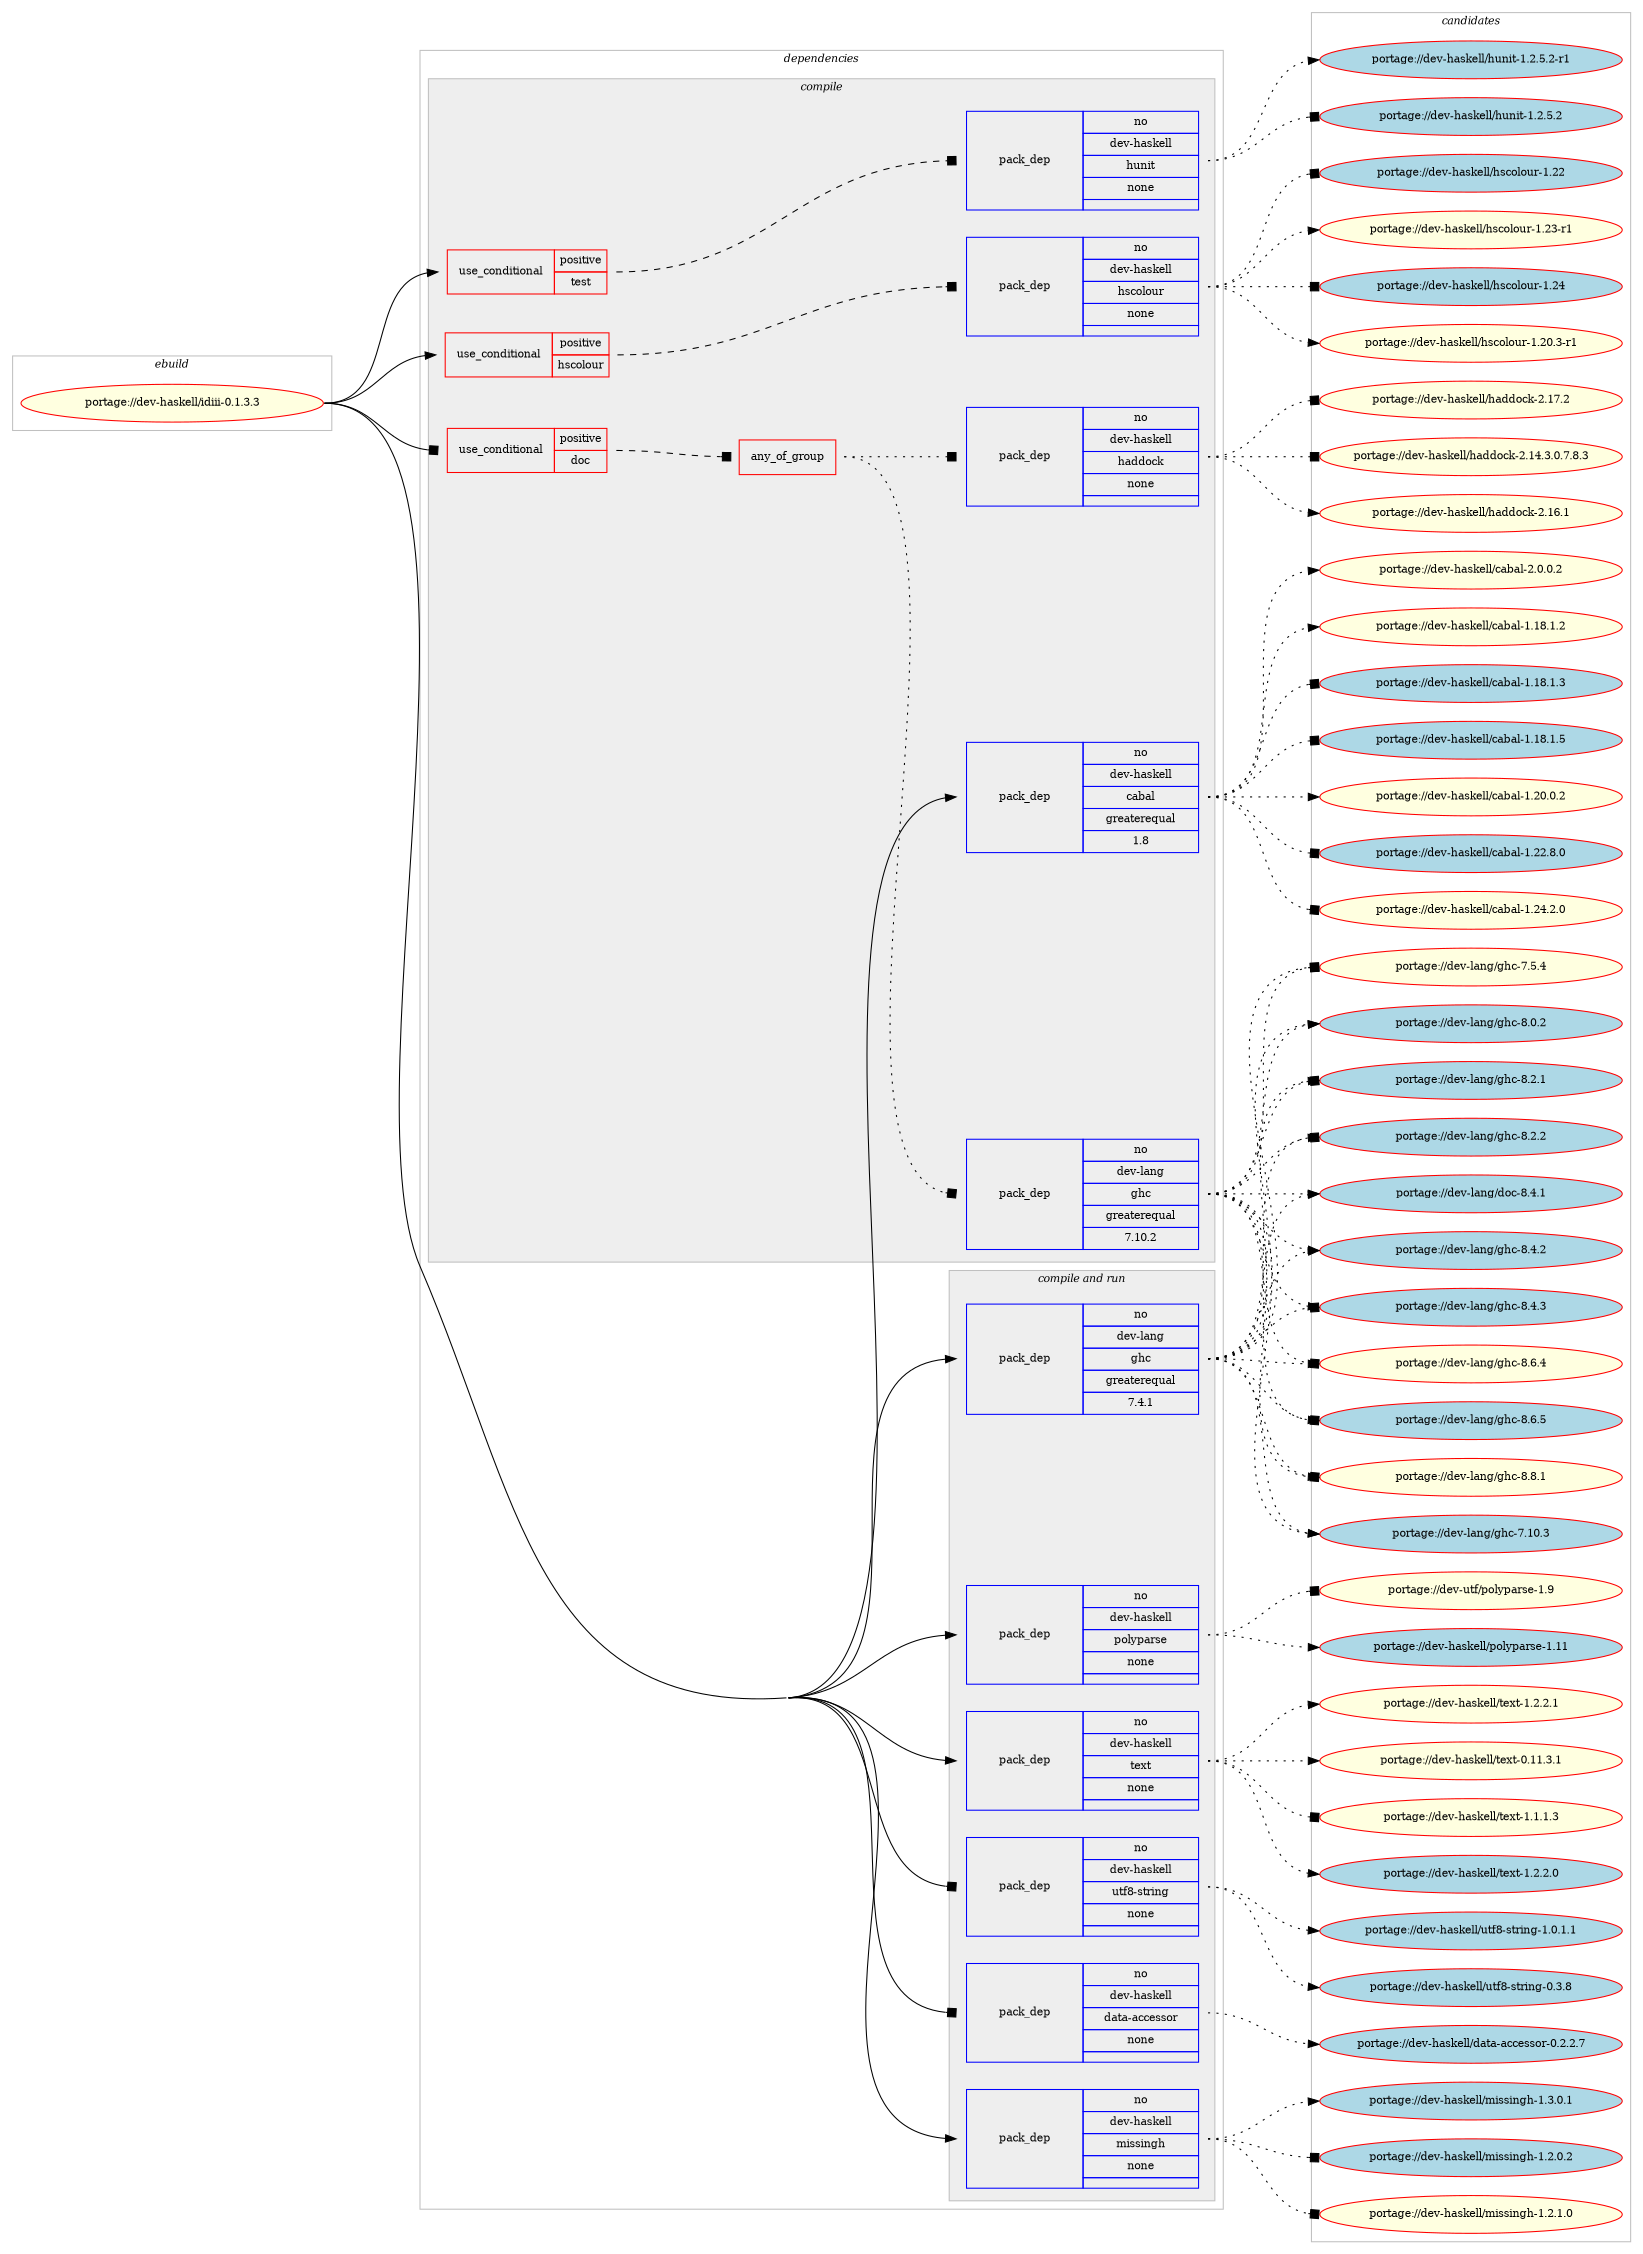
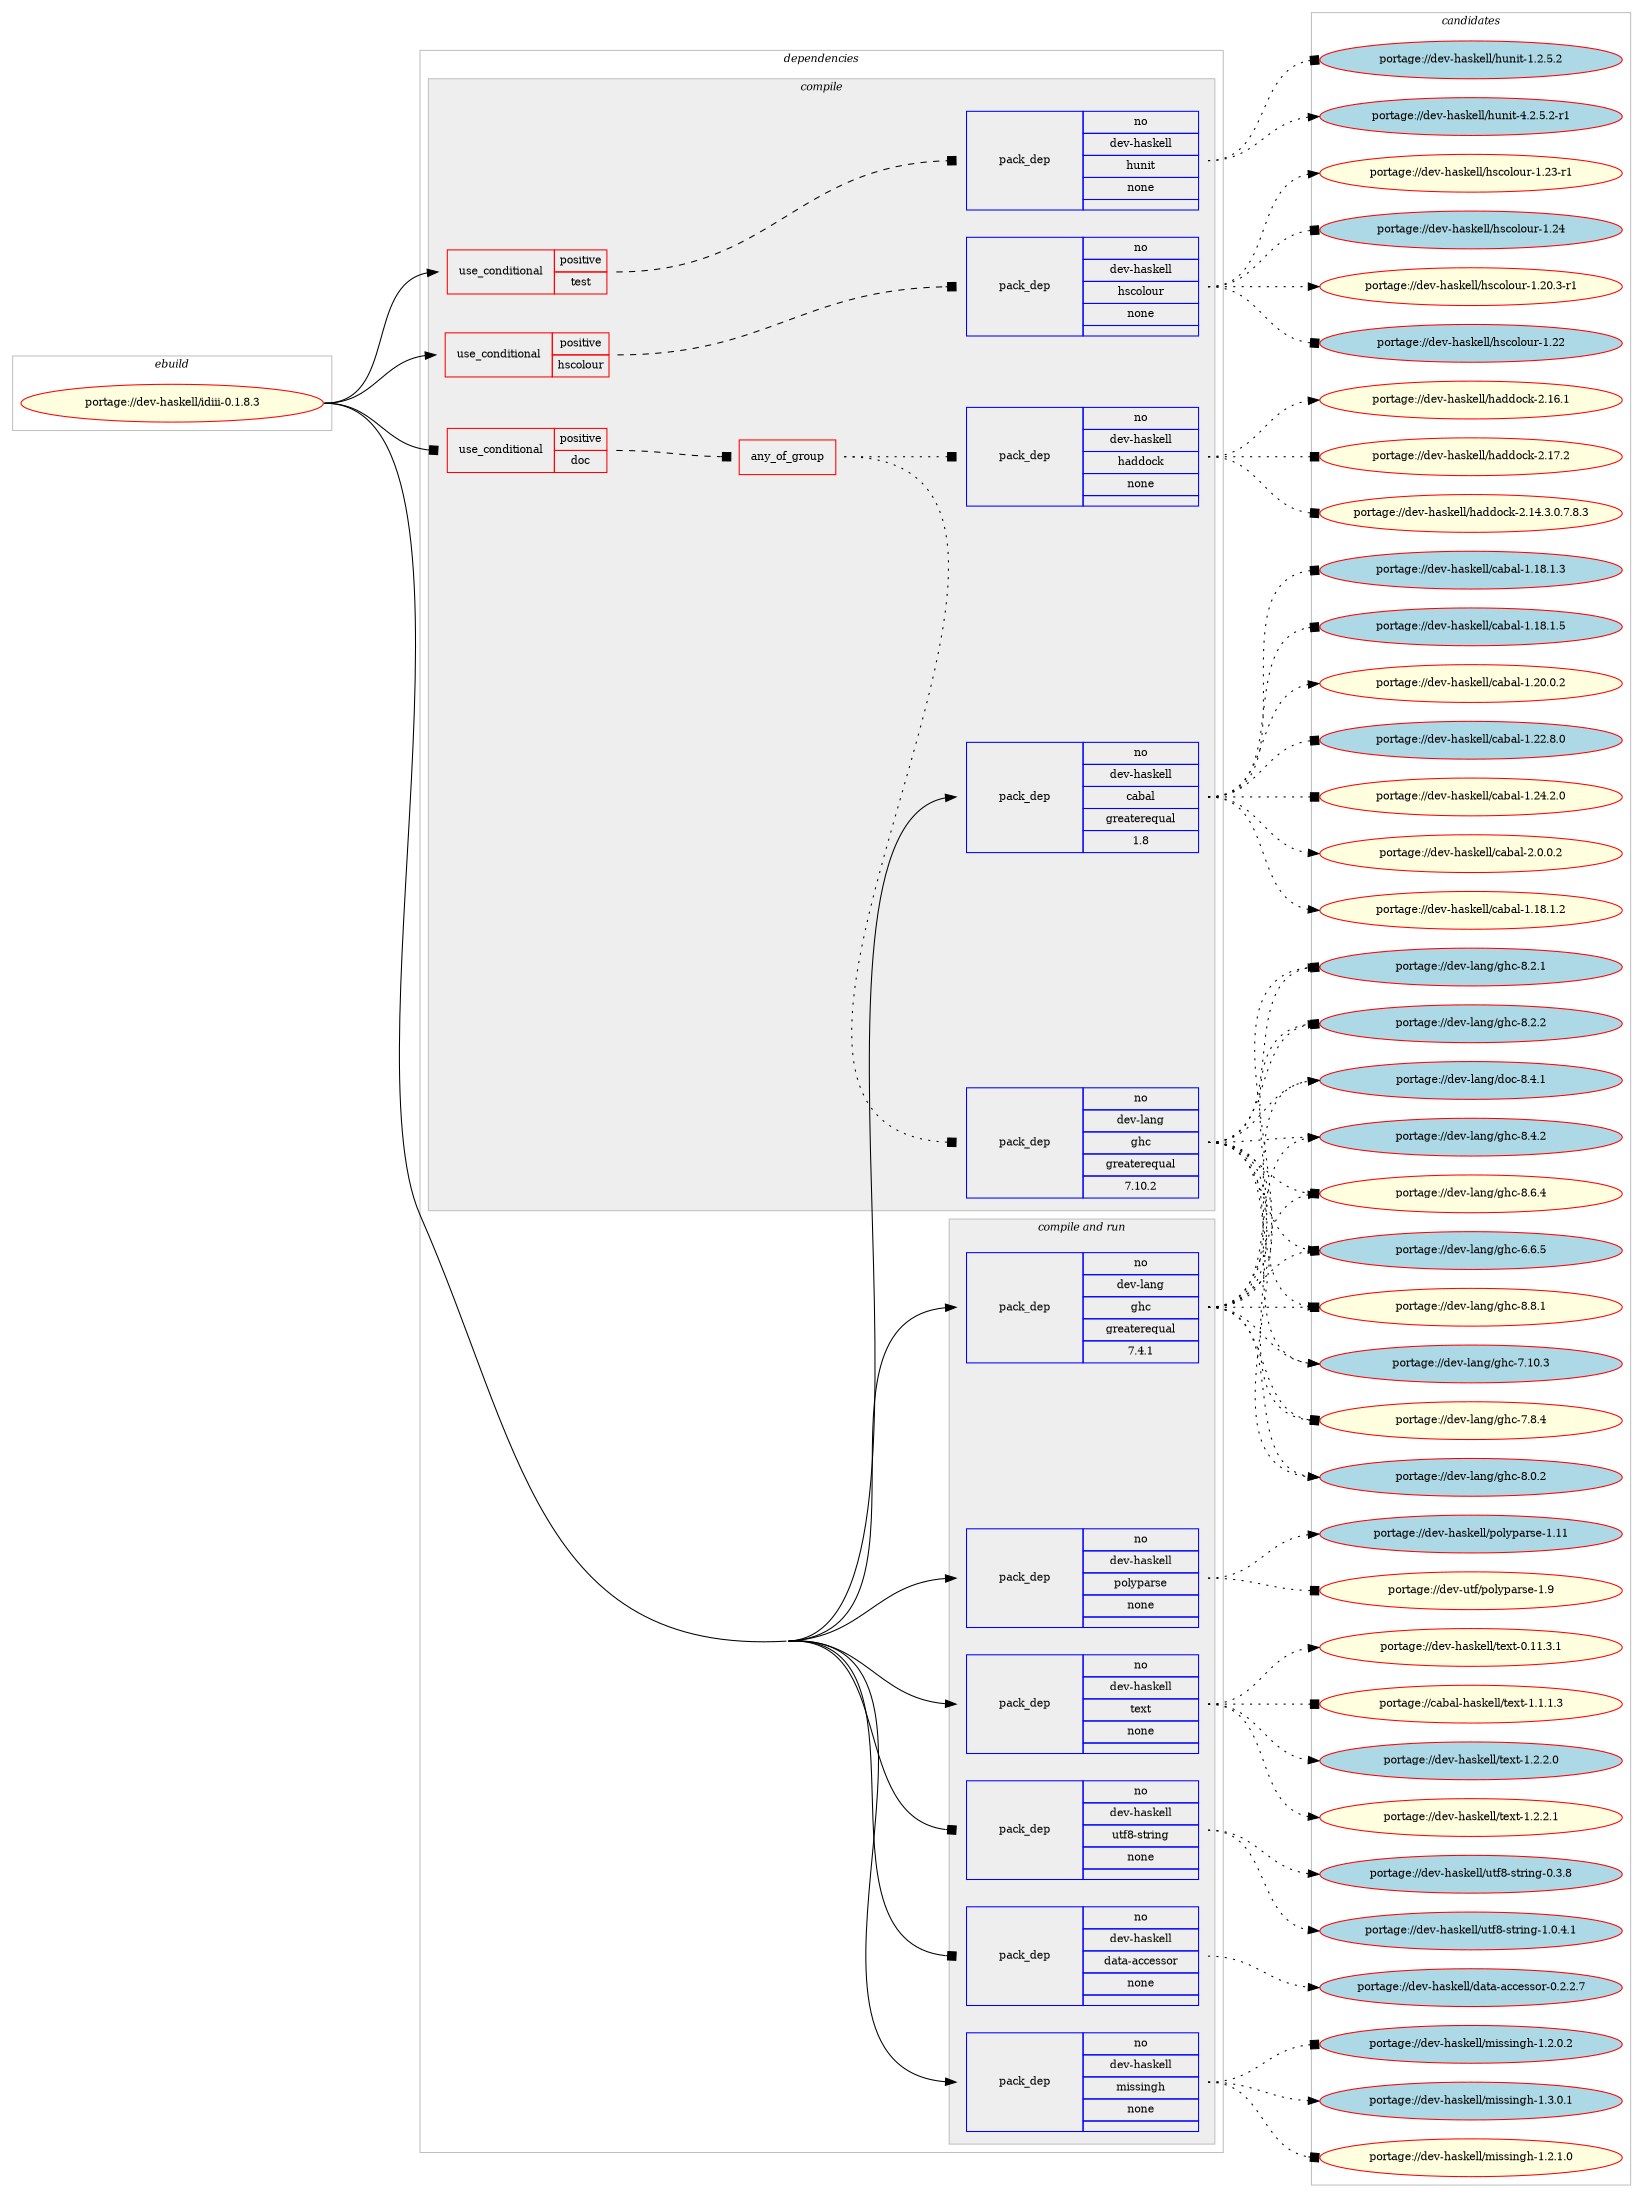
node "portage://dev-haskell/hunit-1.2.5.2-r1": label "portage://dev-haskell/hunit-1.2.5.2-r1" -> "portage://dev-haskell/hunit-4.2.5.2-r1"
node "portage://dev-haskell/idiii-0.1.3.3": label "portage://dev-haskell/idiii-0.1.3.3" -> "portage://dev-haskell/idiii-0.1.8.3"
node "portage://dev-lang/ghc-7.5.4": label "portage://dev-lang/ghc-7.5.4" -> "portage://dev-lang/ghc-7.8.4"
node "portage://dev-lang/ghc-8.4.3": removed
node "portage://dev-lang/ghc-8.6.5": label "portage://dev-lang/ghc-8.6.5" -> "portage://dev-lang/ghc-6.6.5"
node "portage://dev-haskell/text-1.1.1.3": label "portage://dev-haskell/text-1.1.1.3" -> "portage://cabal-haskell/text-1.1.1.3"
node "portage://dev-haskell/utf8-string-1.0.1.1": label "portage://dev-haskell/utf8-string-1.0.1.1" -> "portage://dev-haskell/utf8-string-1.0.4.1"
